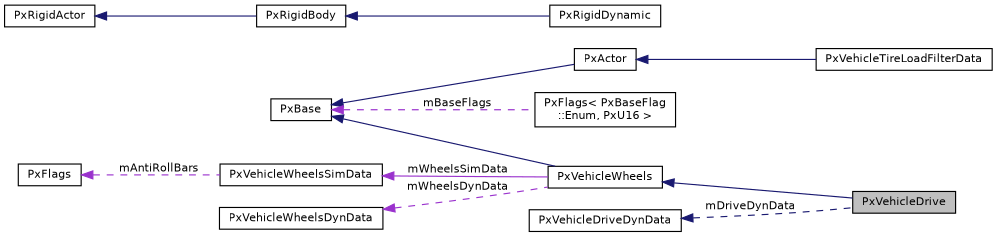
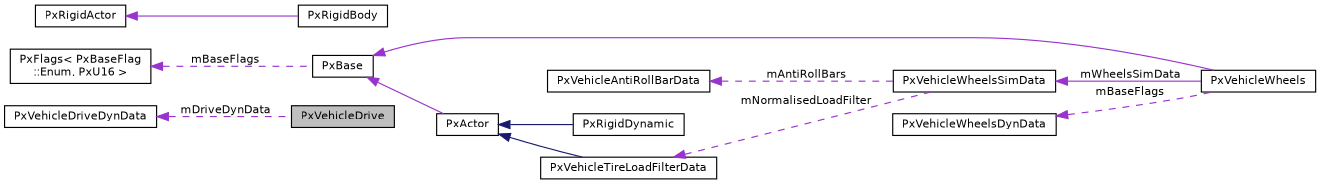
edge "PxRigidBody" -> "PxRigidActor": color midnightblue -> darkorchid3
edge "PxRigidDynamic" -> "PxRigidBody": now "PxRigidDynamic" -> "PxActor"
edge "PxActor" -> "PxBase": color midnightblue -> darkorchid3
edge "PxFlags< PxBaseFlag ::Enum, PxU16 >" -> "PxBase": reversed
edge "PxVehicleWheelsSimData" -> "PxVehicleTireLoadFilterData": added, label "mNormalisedLoadFilter"
edge "PxVehicleWheels" -> "PxBase": color midnightblue -> darkorchid3
node "PxFlags": label "PxFlags" -> "PxVehicleAntiRollBarData"
edge "PxVehicleWheels" -> "PxVehicleWheelsDynData": label " mWheelsDynData" -> " mBaseFlags"
edge "PxVehicleDrive" -> "PxVehicleWheels": removed
edge "PxVehicleDrive" -> "PxVehicleDriveDynData": color midnightblue -> darkorchid3
